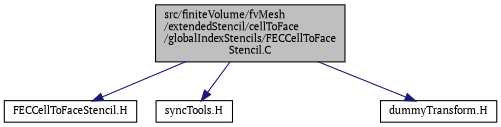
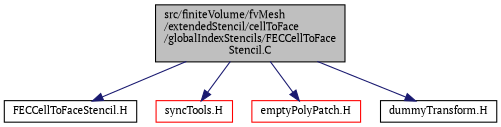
node "syncTools.H": color black -> red
node "emptyPolyPatch.H": added
